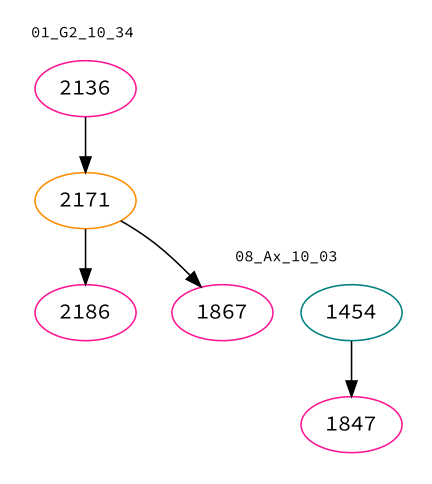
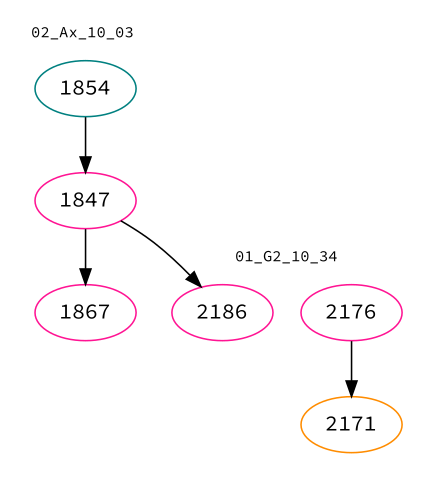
node "2136": label "2136" -> "2176"
edge "2171" -> "2186": now "1847" -> "2186"
edge "2171" -> "1867": now "1847" -> "1867"
cluster "08_Ax_10_03": label "08_Ax_10_03" -> "02_Ax_10_03"
node "1454": label "1454" -> "1854"
